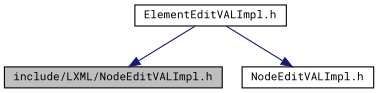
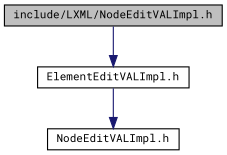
edge "ElementEditVALImpl.h" -> "include/LXML/NodeEditVALImpl.h": reversed
